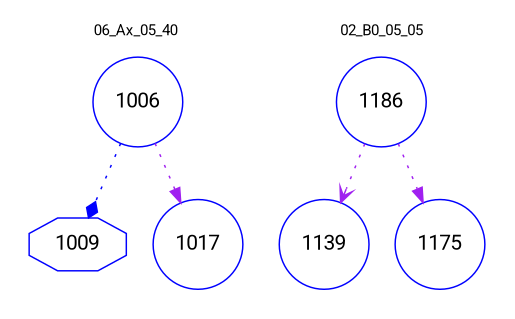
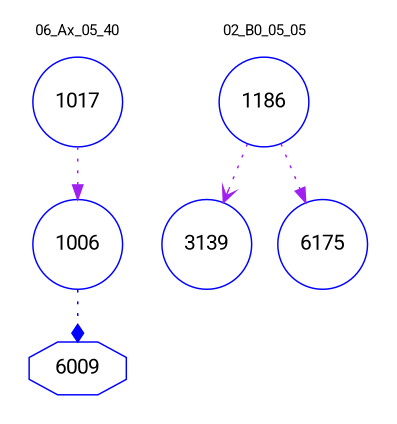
edge "1006" -> "1017": reversed
node "1009": label "1009" -> "6009"
node "1139": label "1139" -> "3139"
node "1175": label "1175" -> "6175"
